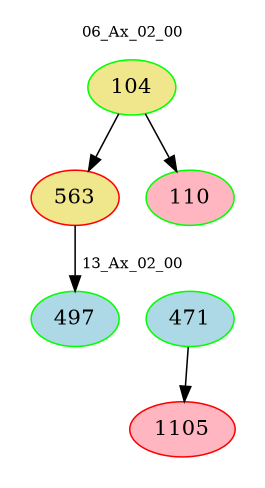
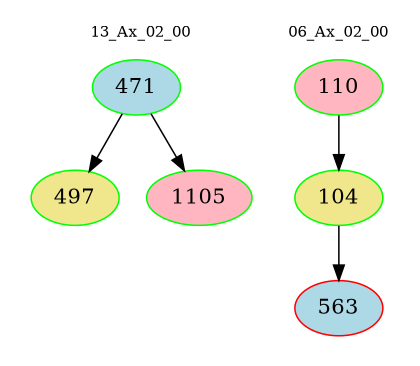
edge "104" -> "110": reversed
node "563": fillcolor khaki -> lightblue
edge "563" -> "497": now "471" -> "497"
node "497": fillcolor lightblue -> khaki
node "1105": color red -> green
